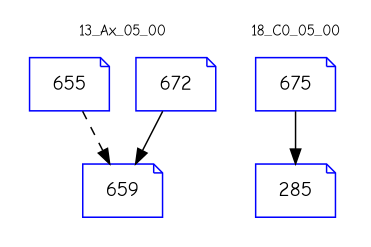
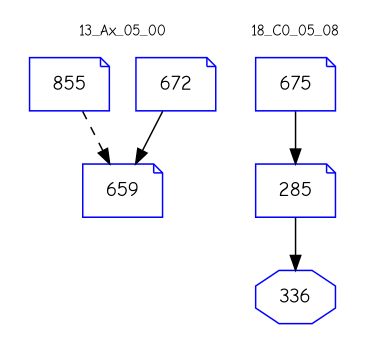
cluster "18_C0_05_00": label "18_C0_05_00" -> "18_C0_05_08"
node "655": label "655" -> "855"
node "336": added
